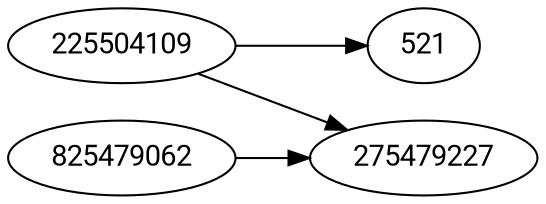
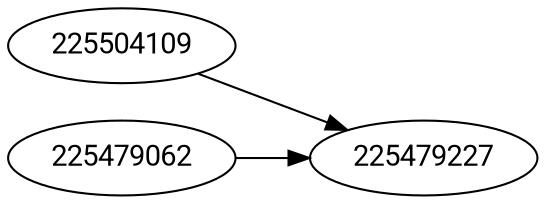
node "521": removed
node "825479062": label "825479062" -> "225479062"
node "275479227": label "275479227" -> "225479227"
